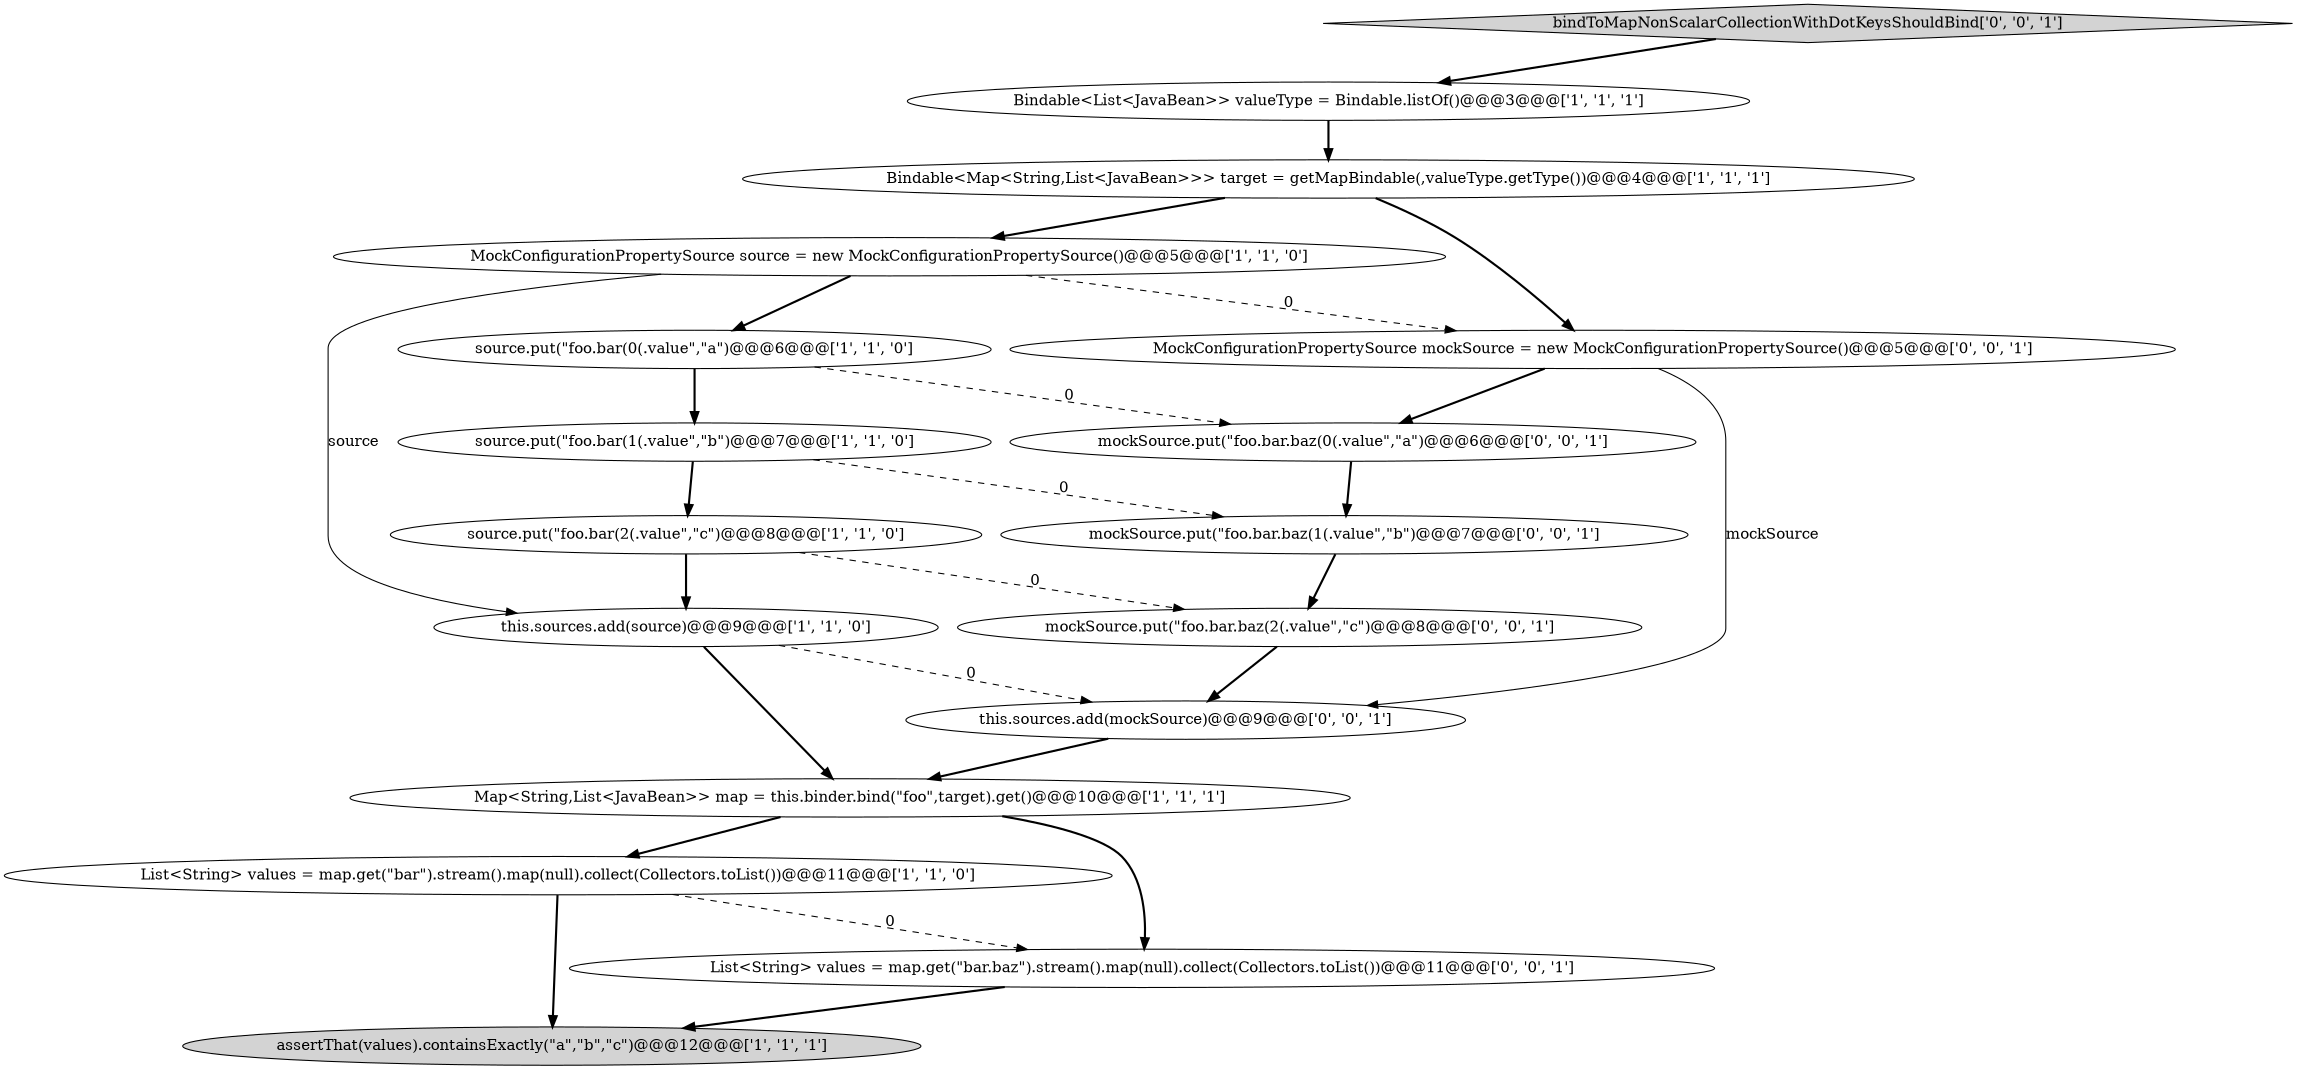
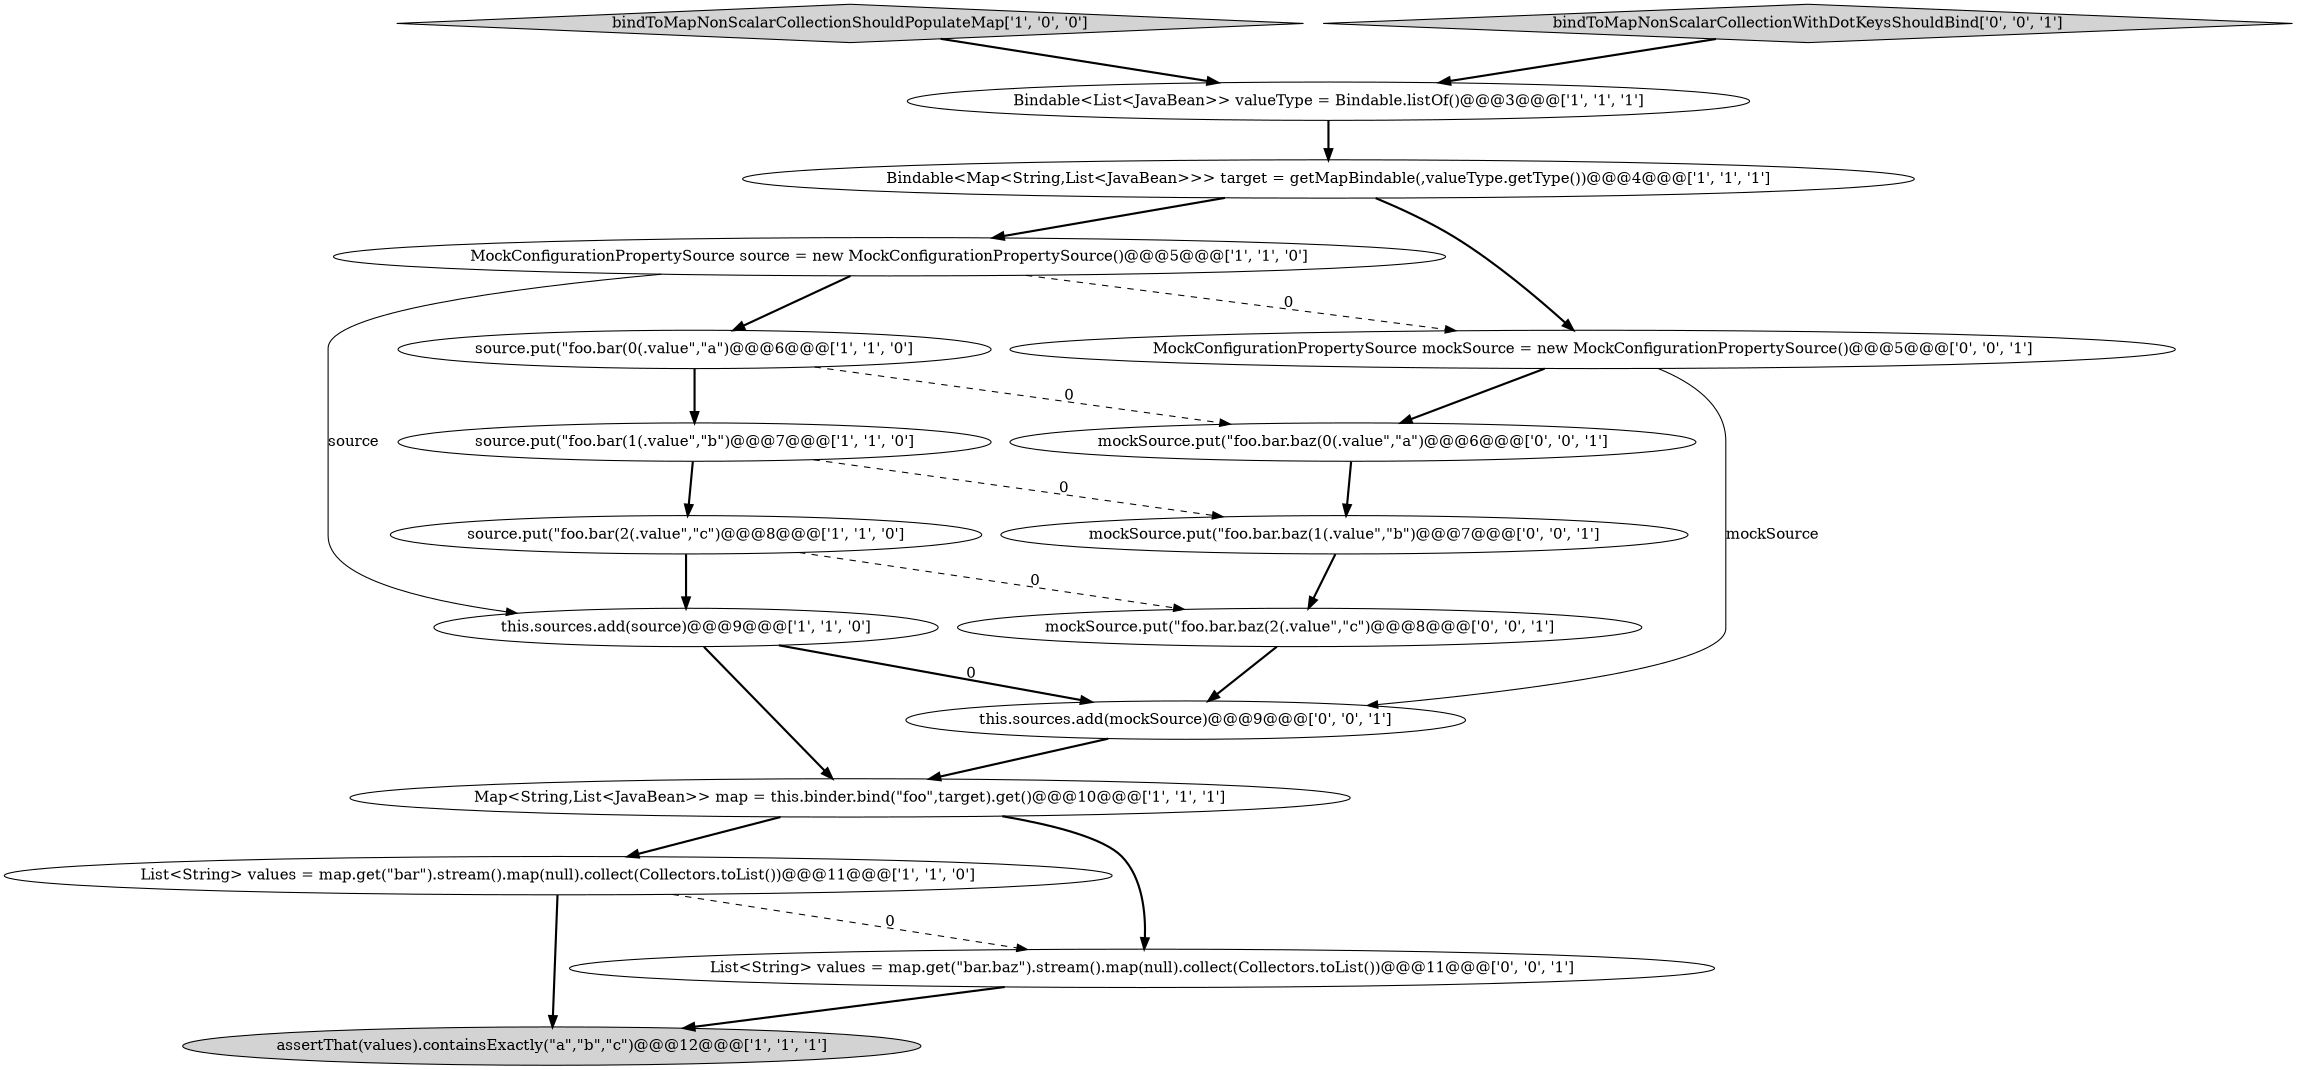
node "bindToMapNonScalarCollectionShouldPopulateMap['1', '0', '0']": added
edge "this.sources.add(source)@@@9@@@['1', '1', '0']" -> "this.sources.add(mockSource)@@@9@@@['0', '0', '1']": style dashed -> bold
